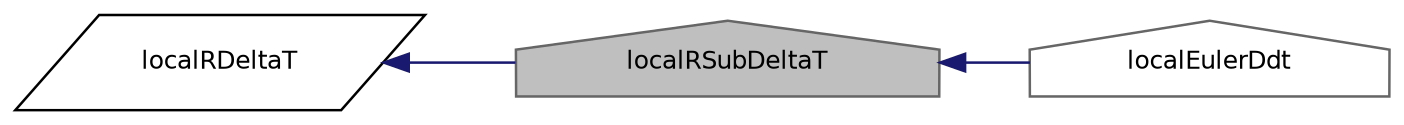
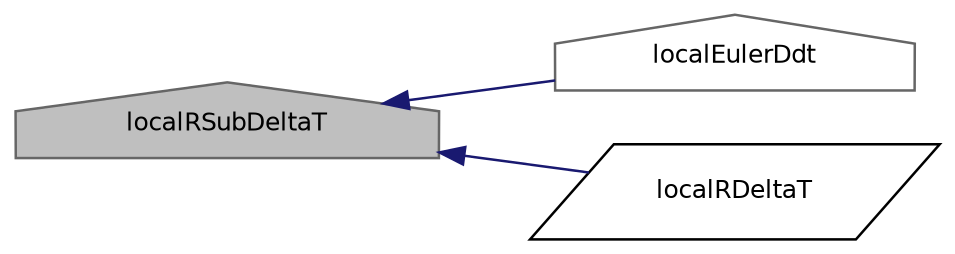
edge "localRSubDeltaT" -> "localRDeltaT": reversed
